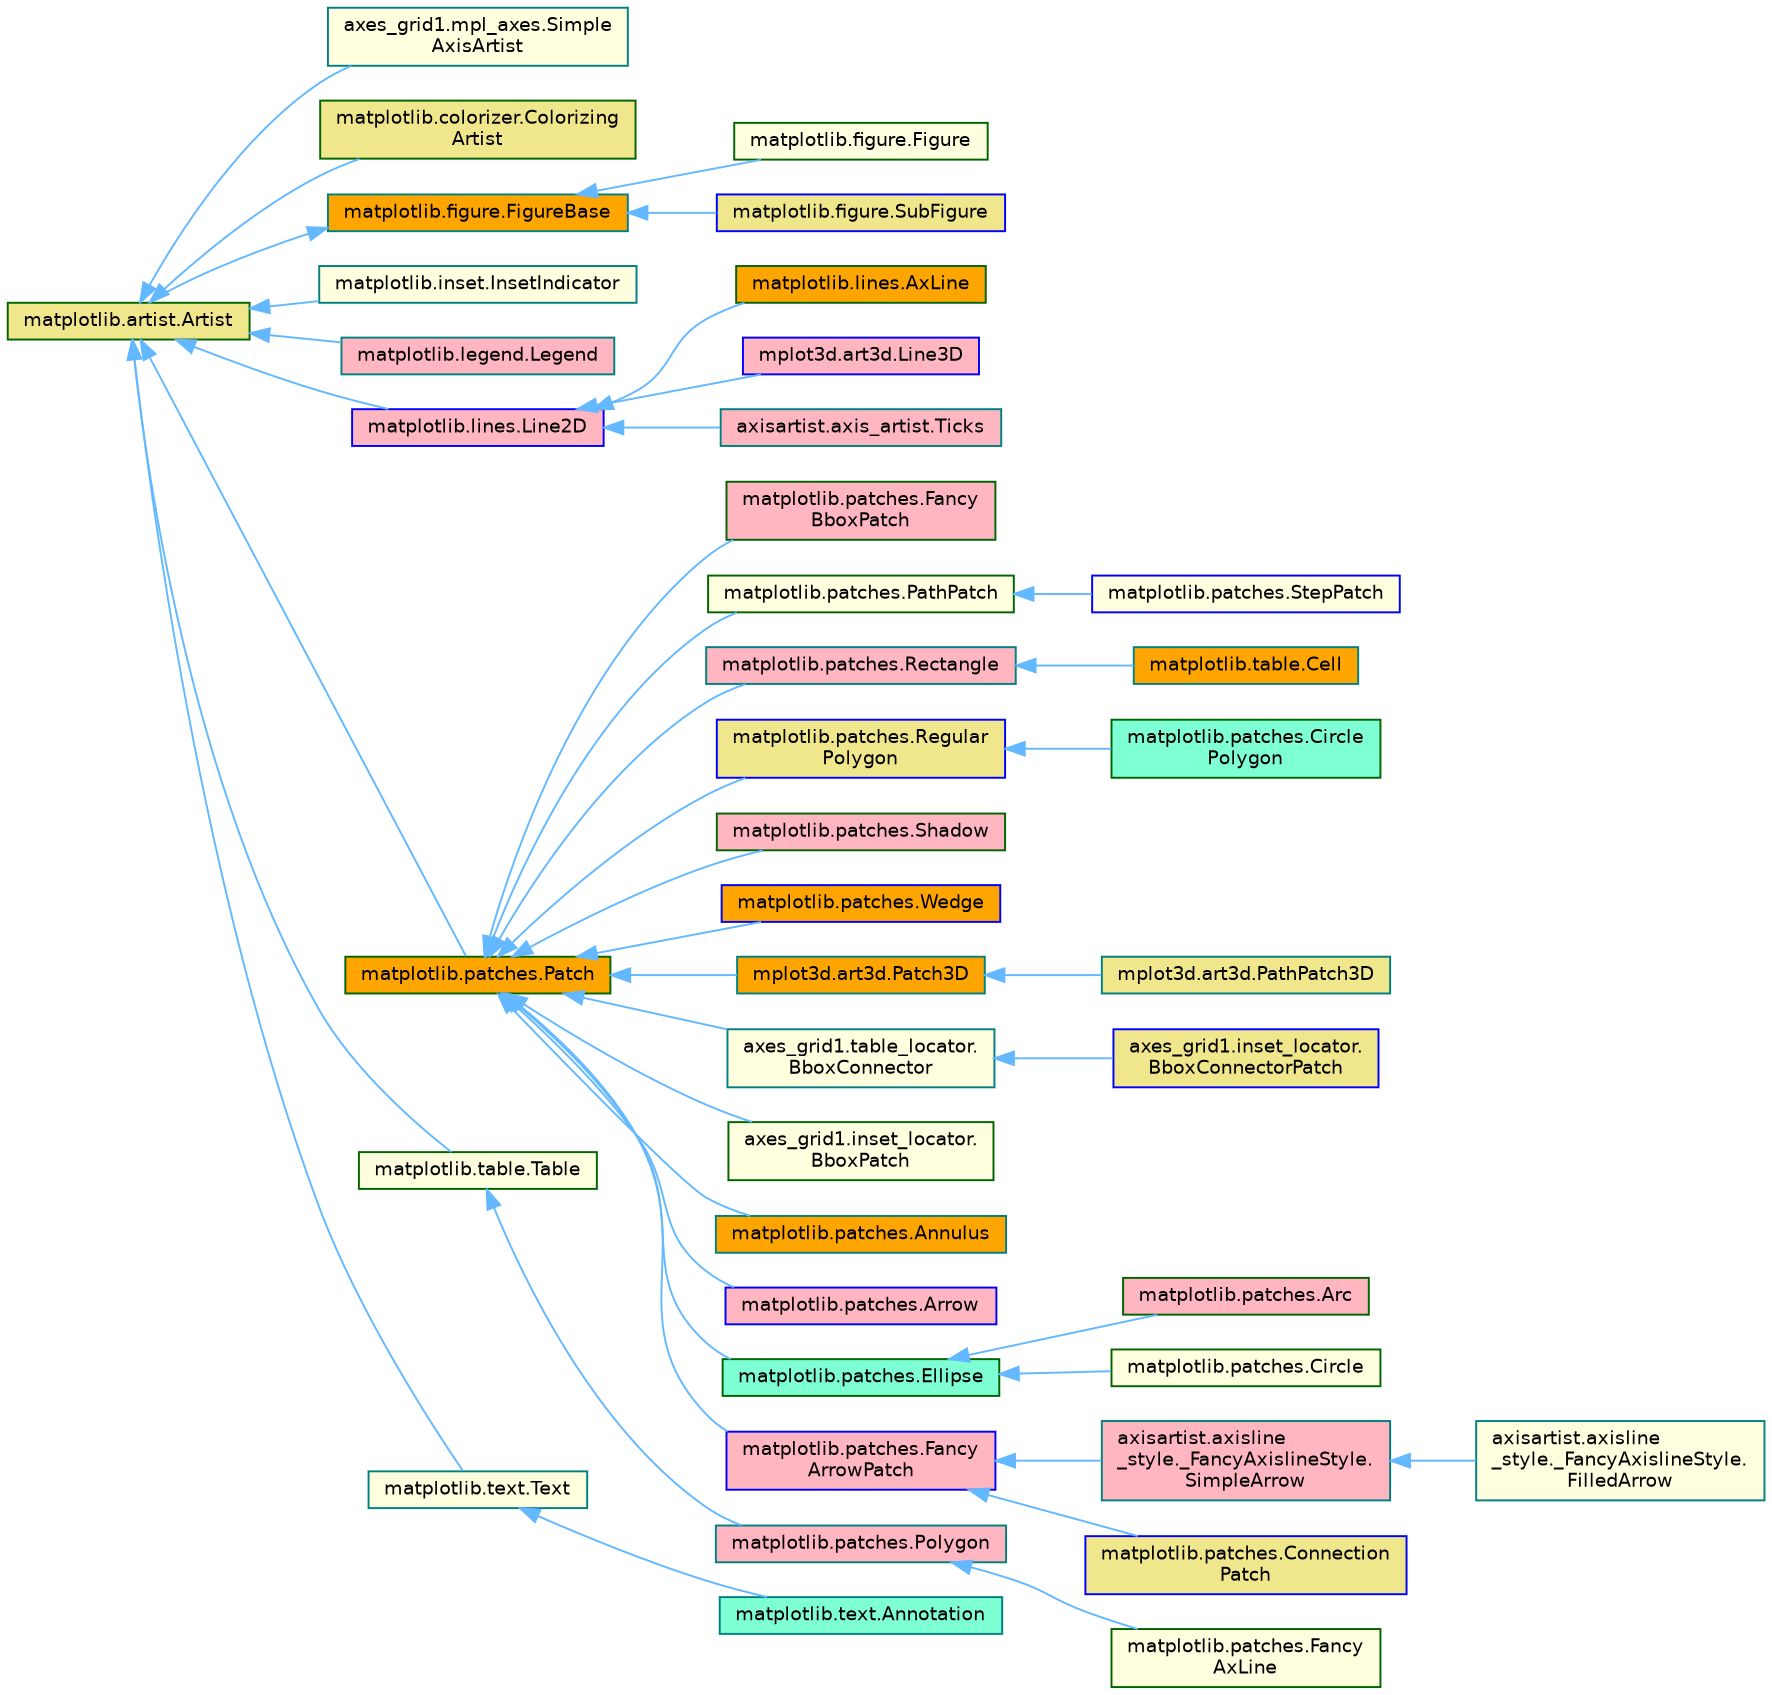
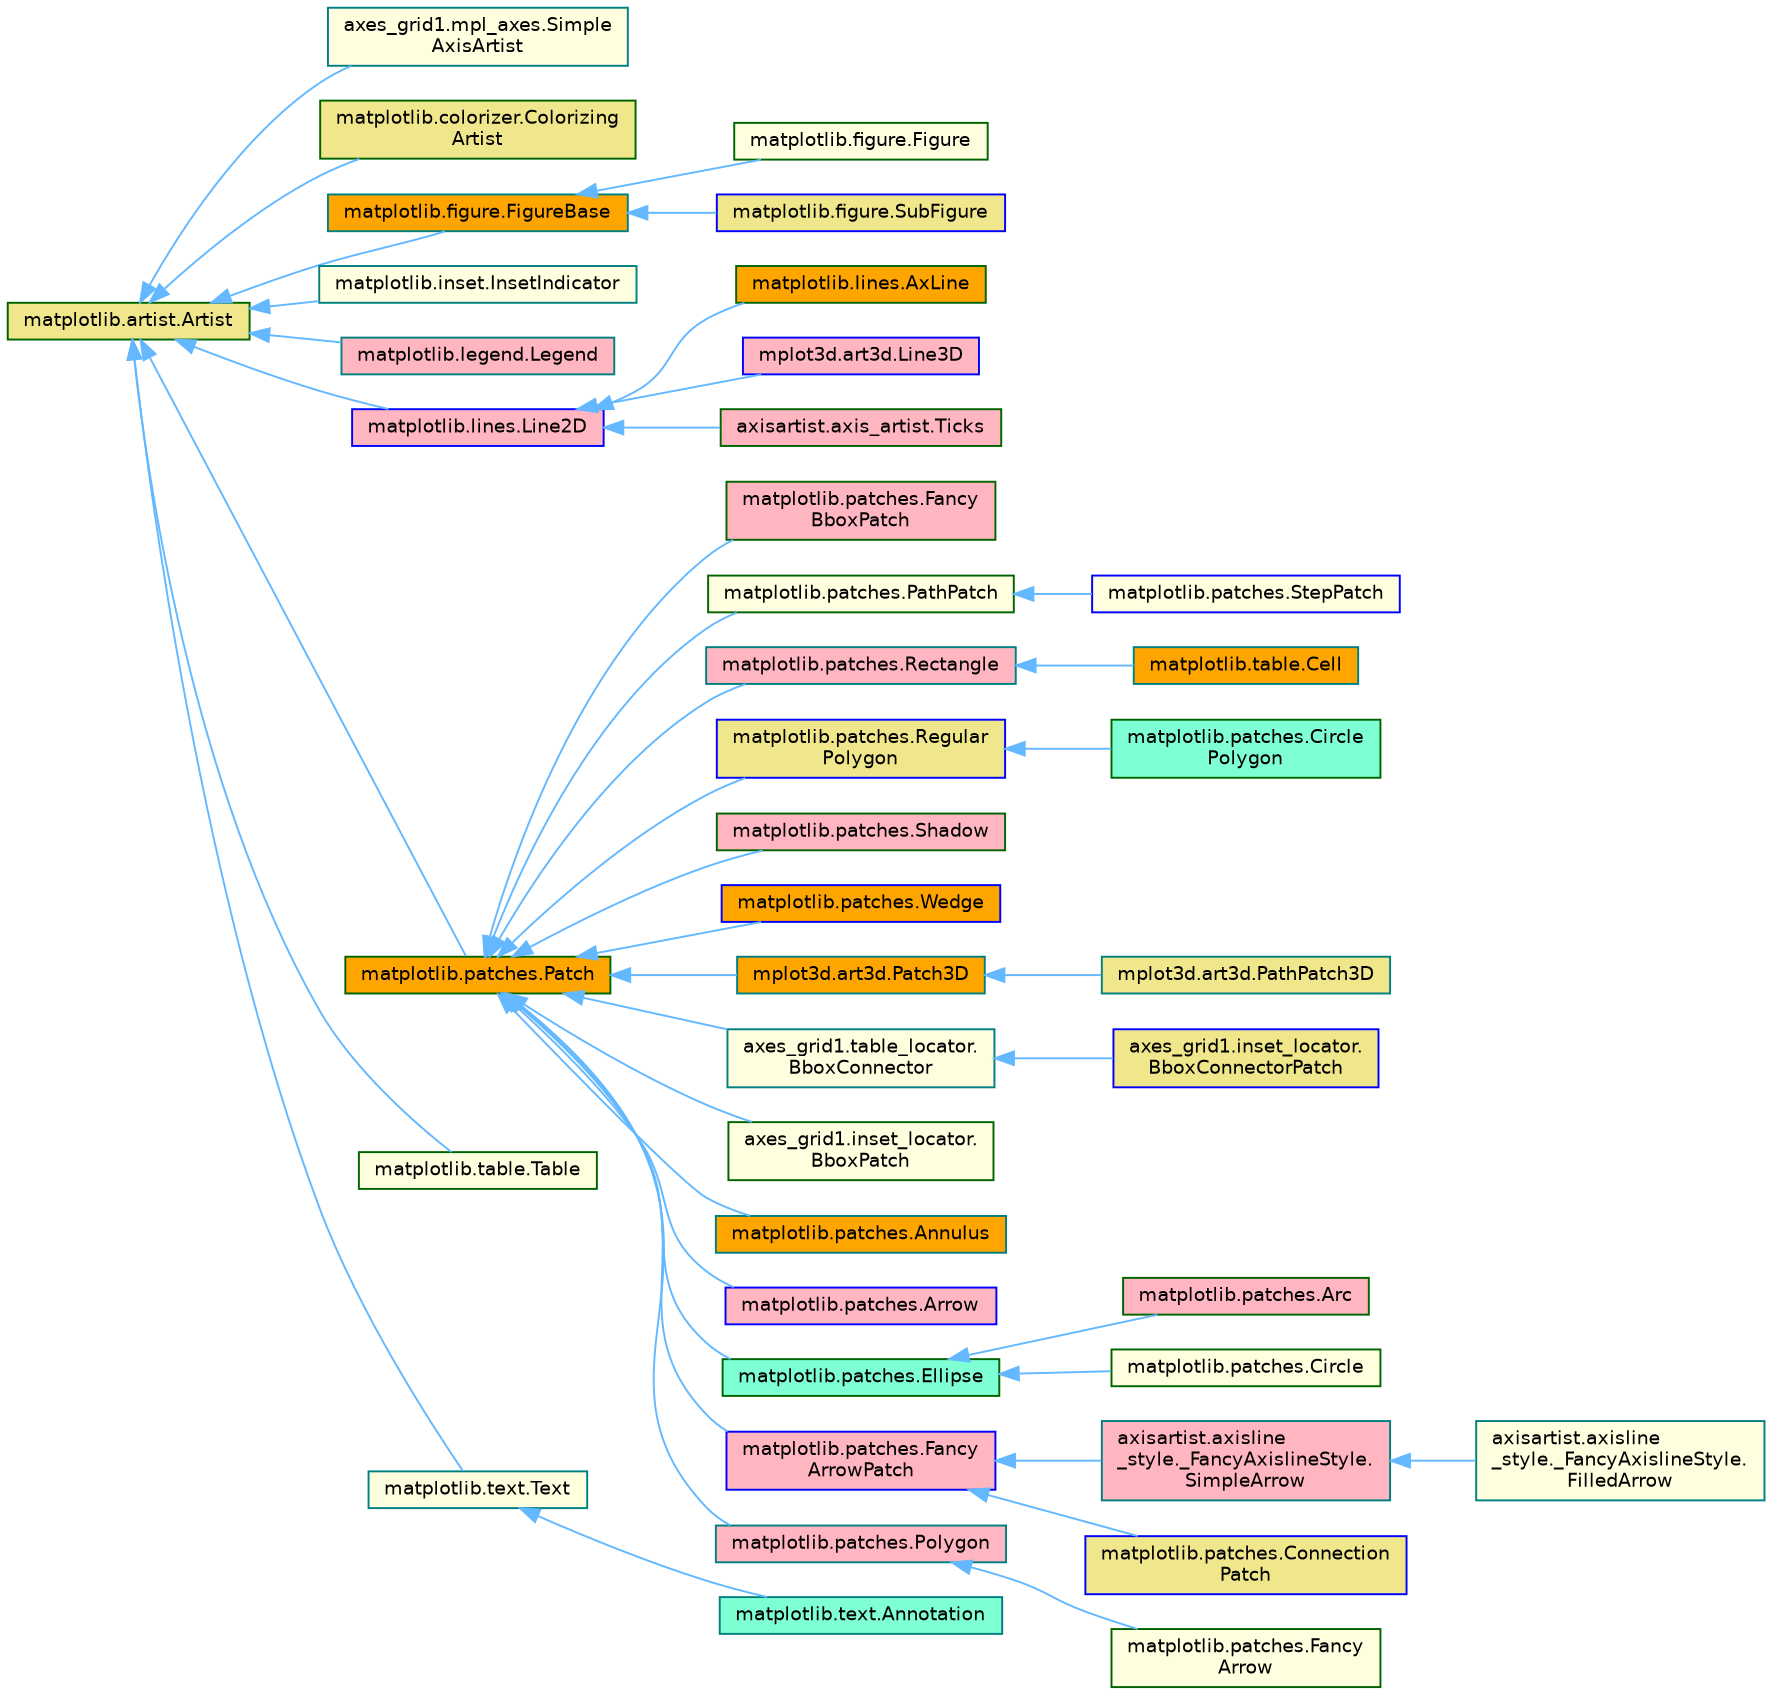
edge "matplotlib.artist.Artist" -> "matplotlib.figure.FigureBase": reversed
node "axisartist.axis_artist.Ticks": color teal -> darkgreen
edge "matplotlib.patches.Polygon" -> "matplotlib.table.Table": now "matplotlib.patches.Polygon" -> "matplotlib.patches.Patch"
node "matplotlib.patches.Fancy AxLine": label "matplotlib.patches.Fancy AxLine" -> "matplotlib.patches.Fancy Arrow"
